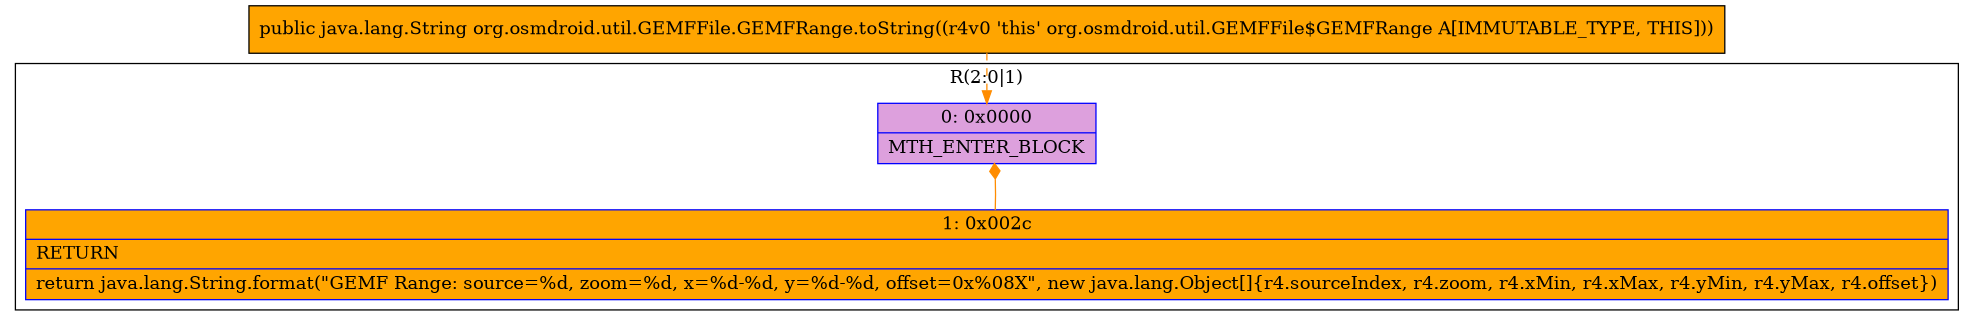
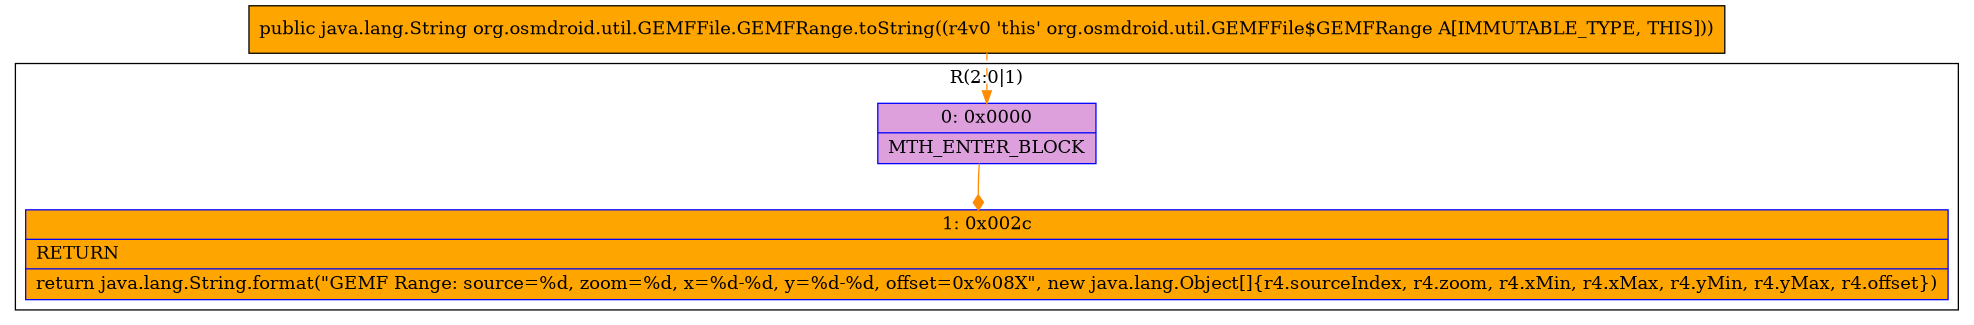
edge "1: 0x002c" -> "0: 0x0000": reversed
